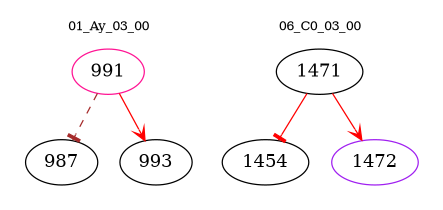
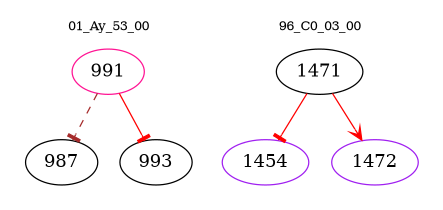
cluster "01_Ay_03_00": label "01_Ay_03_00" -> "01_Ay_53_00"
cluster "06_C0_03_00": label "06_C0_03_00" -> "96_C0_03_00"
edge "991" -> "993": arrowhead vee -> tee
node "1454": color black -> purple
